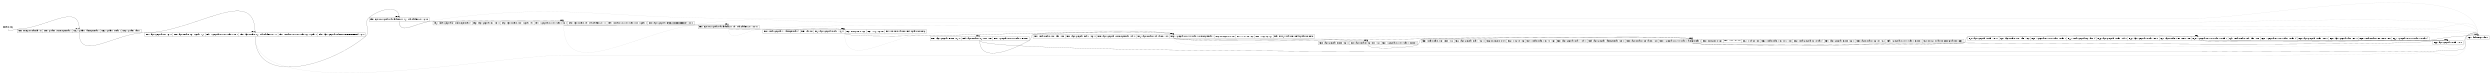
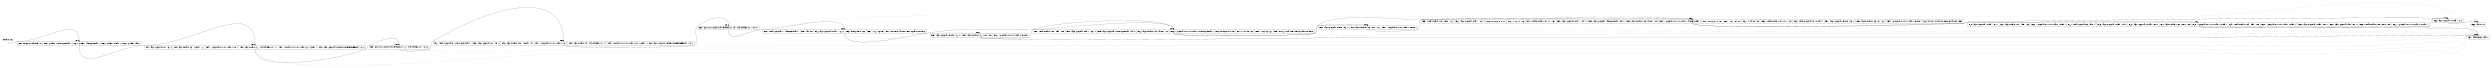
node "7356: return[v1]": added
